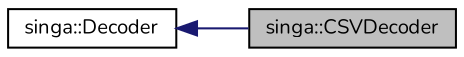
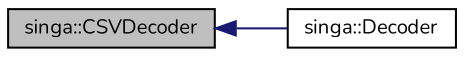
edge "singa::CSVDecoder" -> "singa::Decoder": reversed
